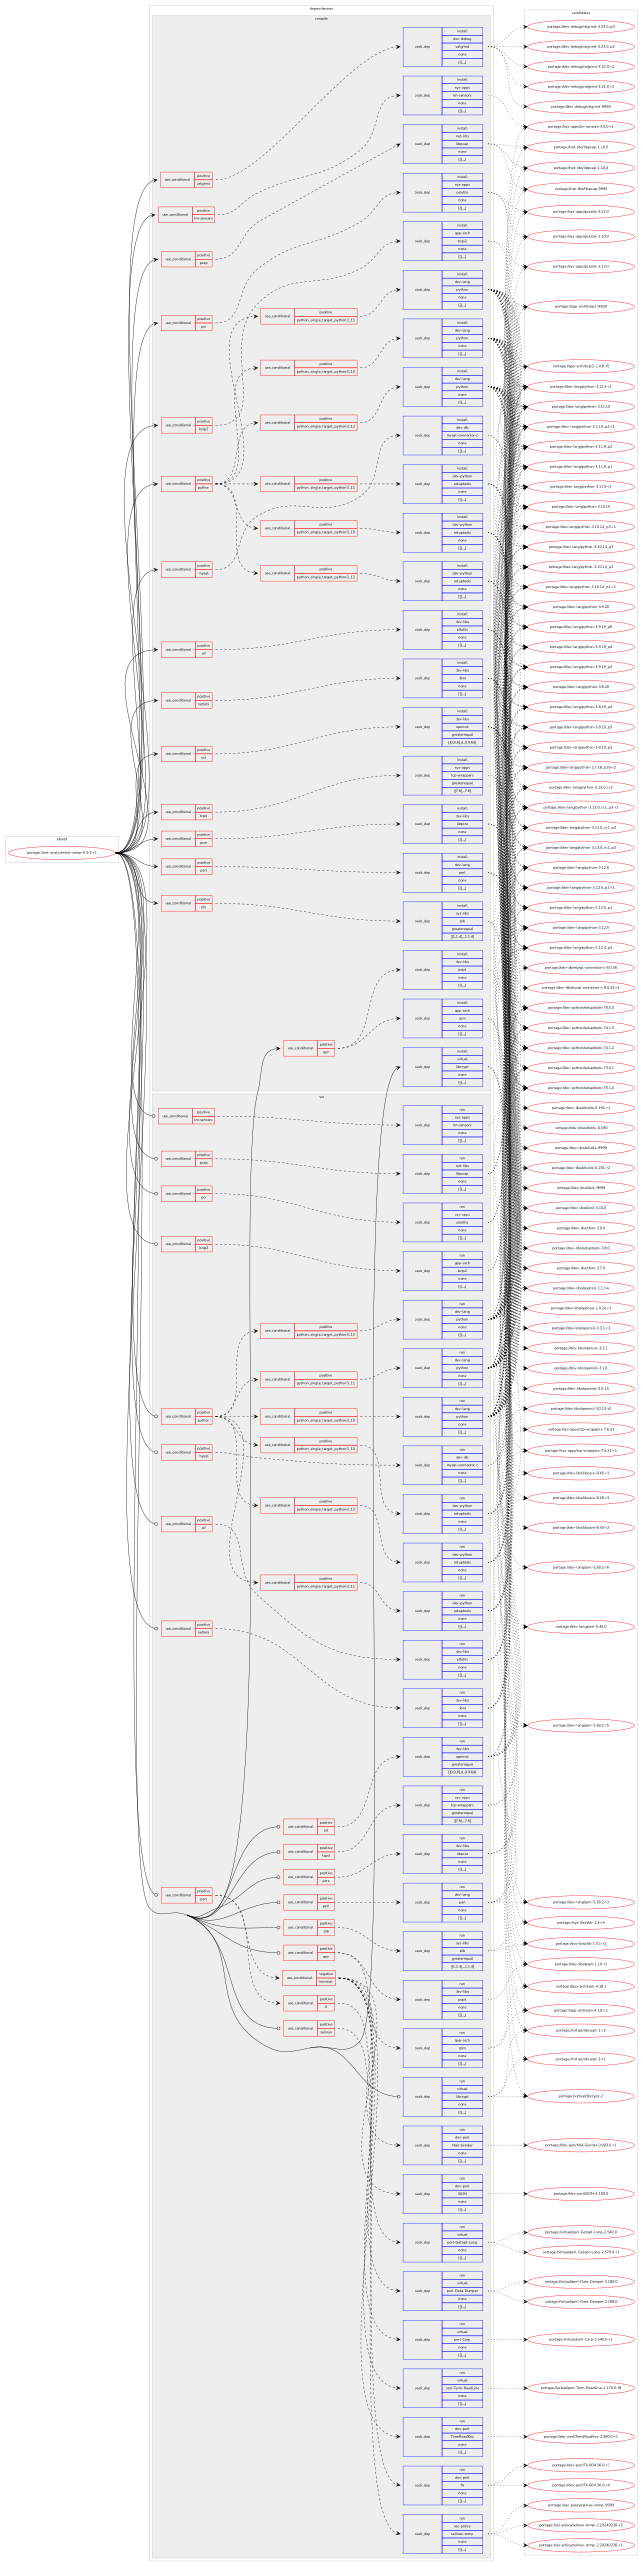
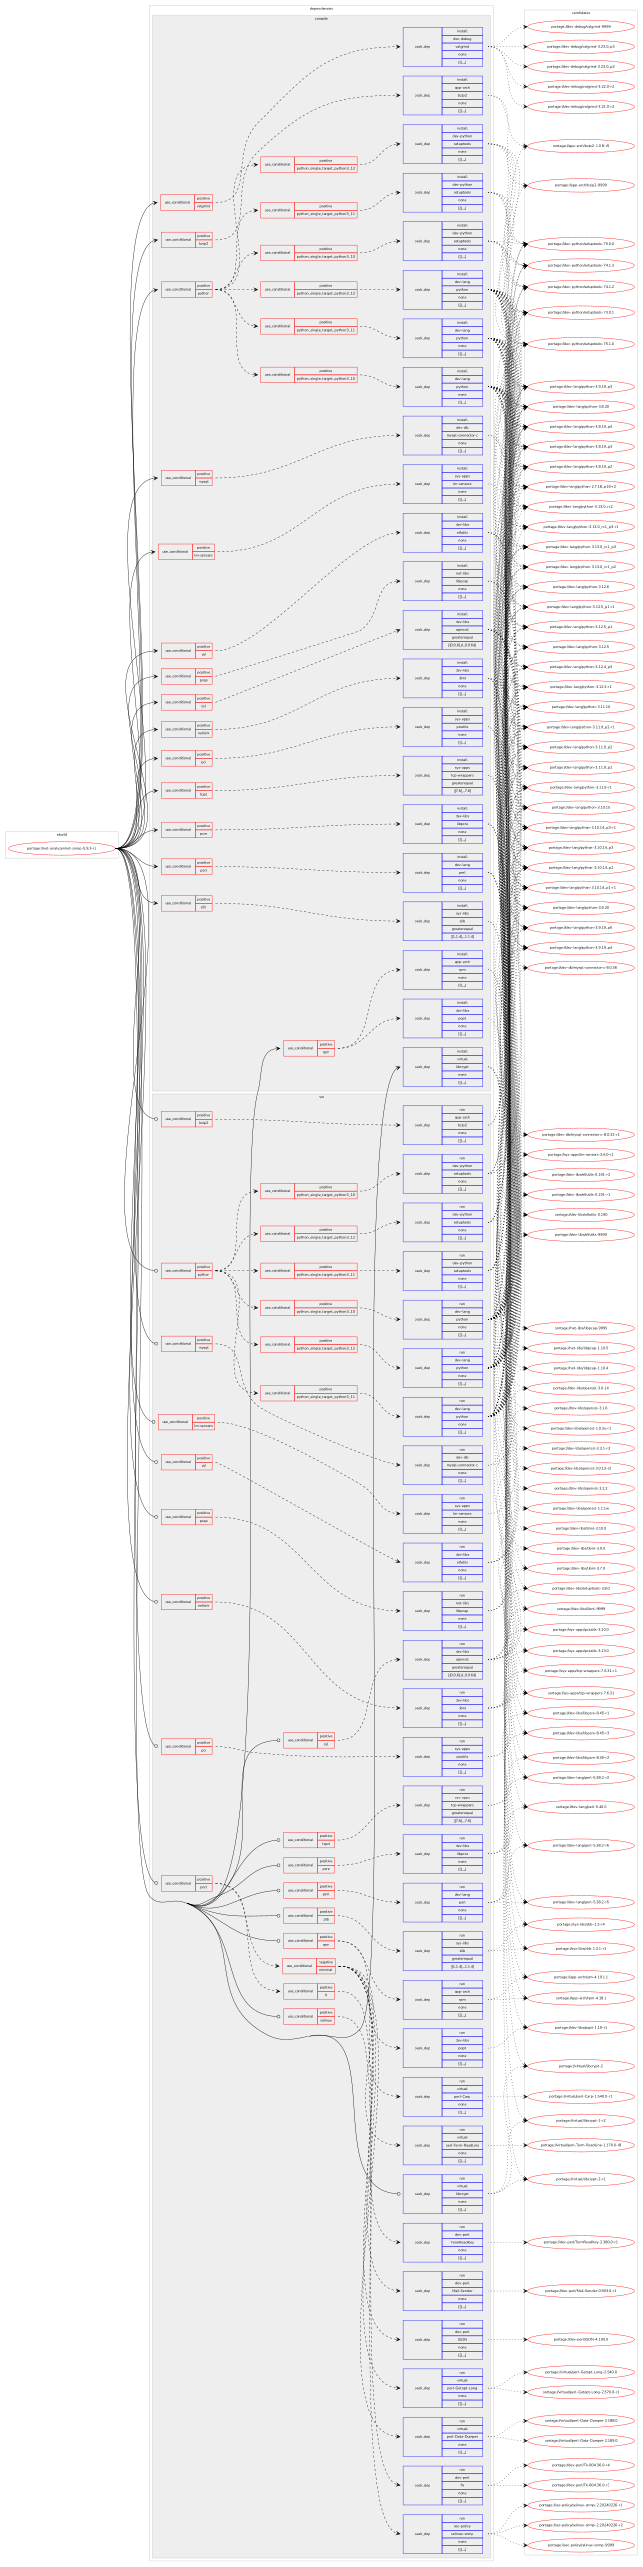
node "portage://sys-apps/pciutils-3.12.0": removed
